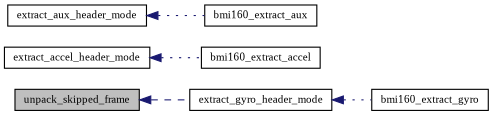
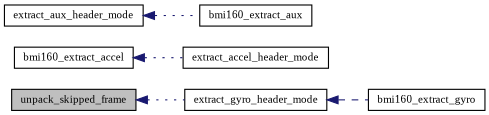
edge "bmi160_extract_accel" -> "extract_accel_header_mode": reversed
edge "extract_gyro_header_mode" -> "unpack_skipped_frame": style dashed -> dotted
edge "bmi160_extract_gyro" -> "extract_gyro_header_mode": style dotted -> dashed
